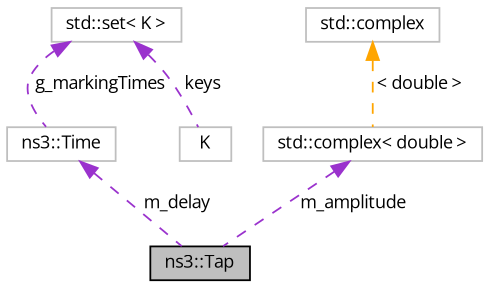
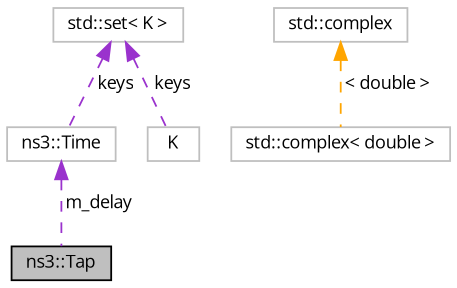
edge "ns3::Time" -> "std::set< K >": label " g_markingTimes" -> " keys"
edge "ns3::Tap" -> "std::complex< double >": removed, label "m_amplitude"
